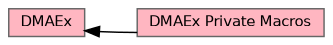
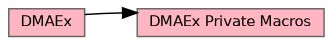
edge "DMAEx Private Macros" -> "DMAEx": reversed
